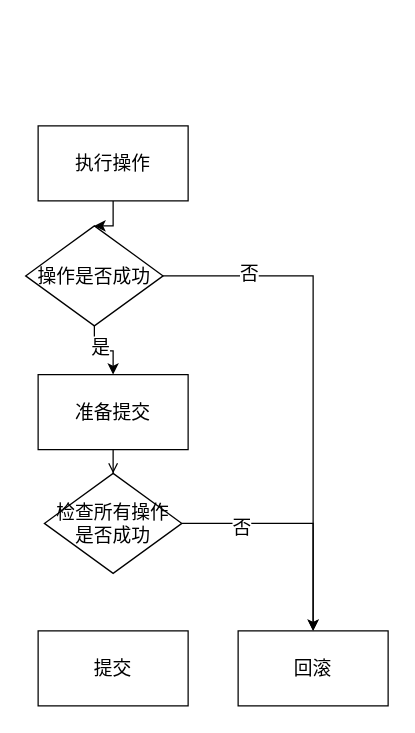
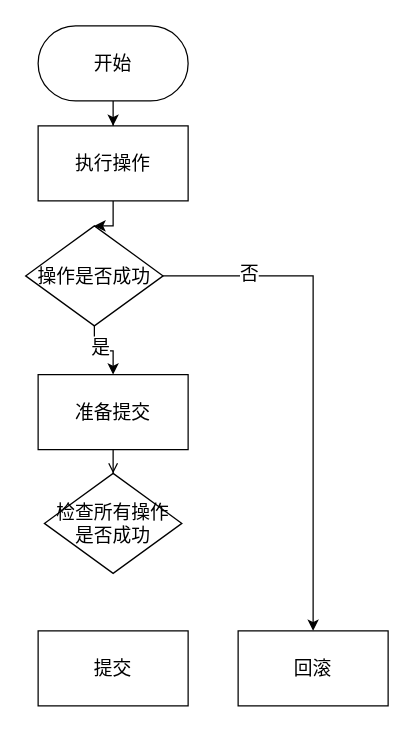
node "开始": added
edge "开始" -> "执行操作": added
edge "检查所有操作 是否成功" -> "回滚": removed, label "否"
